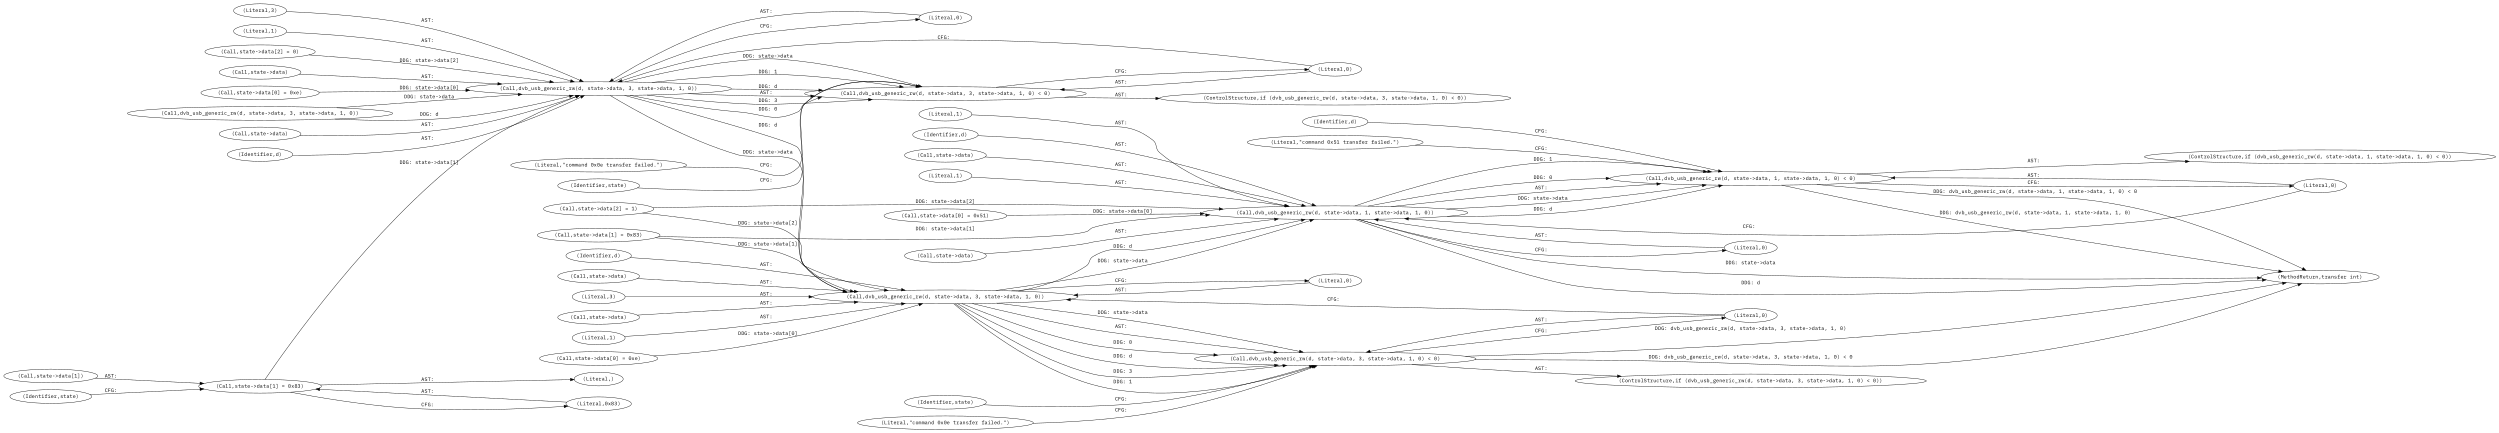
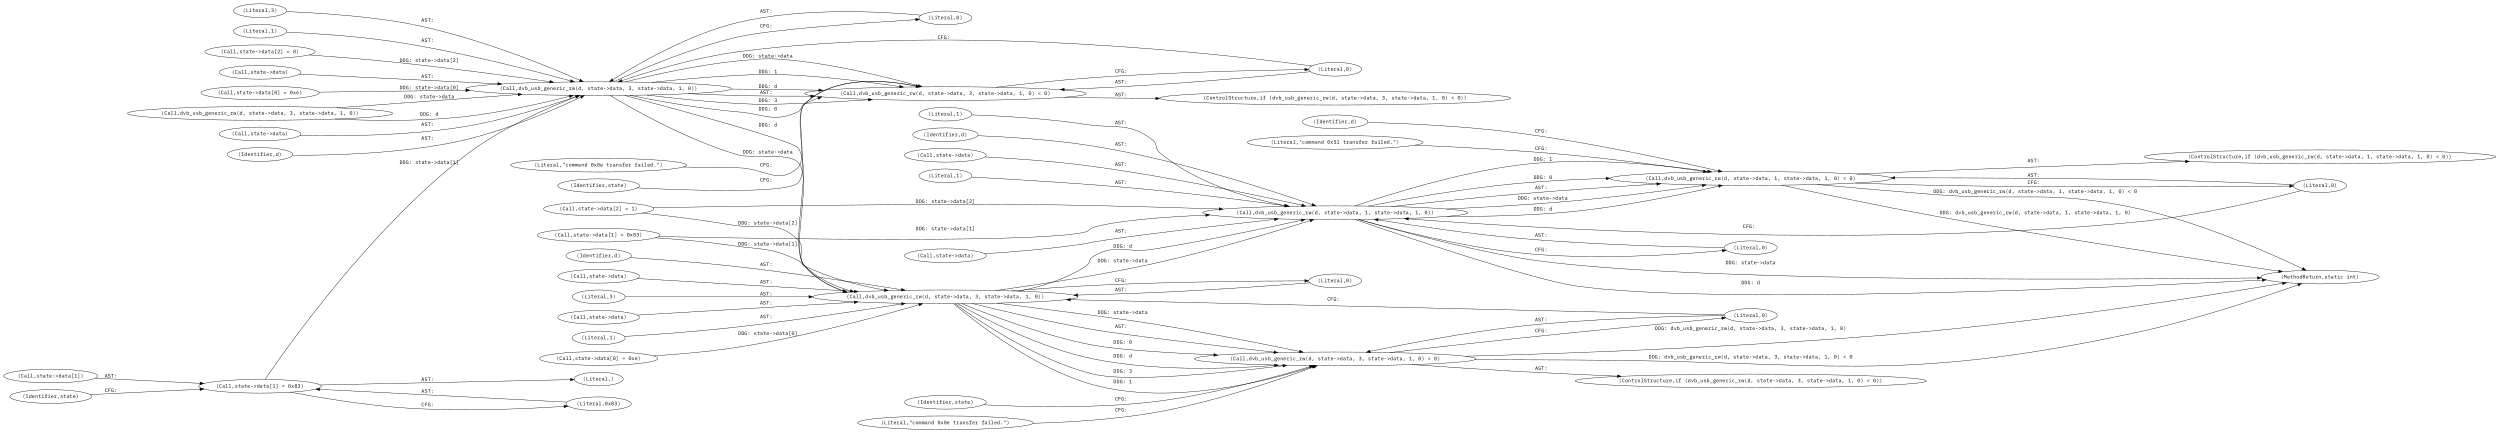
node "(Call,state->data[0] = 0x51)": removed
node "(MethodReturn,transfer int)": label "(MethodReturn,transfer int)" -> "(MethodReturn,static int)"
